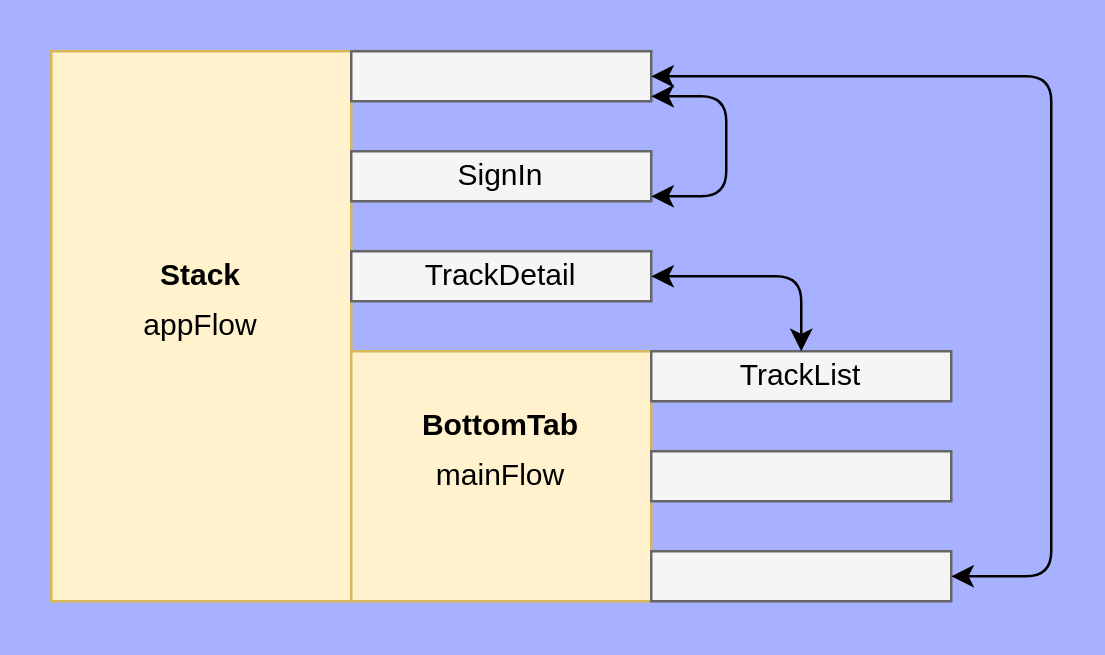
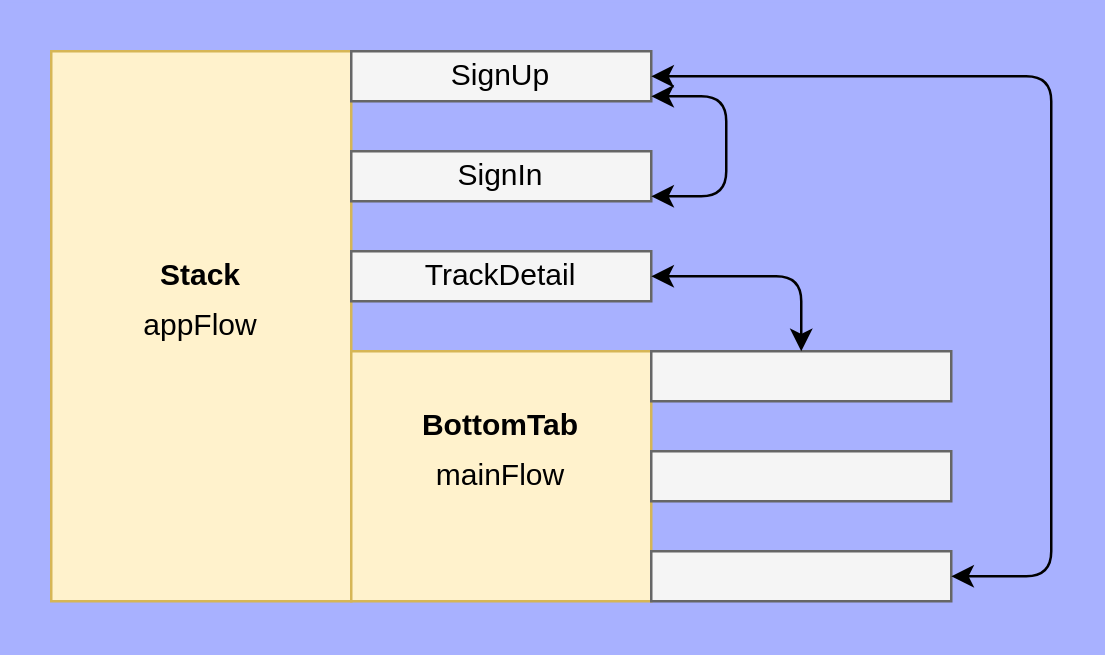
node "SignUp": added
node "TrackList": removed
